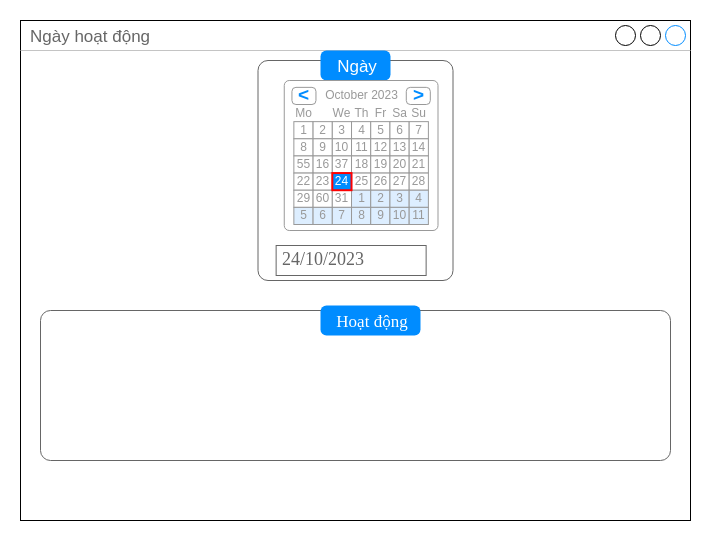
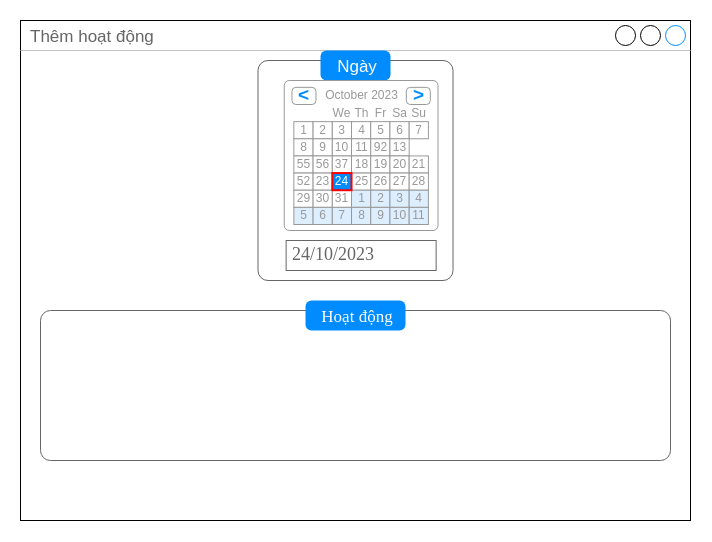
node "Ngày hoạt động": label "Ngày hoạt động" -> "Thêm hoạt động"
node "Mo": removed
node "14": removed
node "12": label "12" -> "92"
node "16": label "16" -> "56"
node "22": label "22" -> "52"
node "60": label "60" -> "30"
node "24/10/2023": moved (351, 261) -> (361, 256)
node "Hoạt động": moved (371, 321) -> (356, 316)
